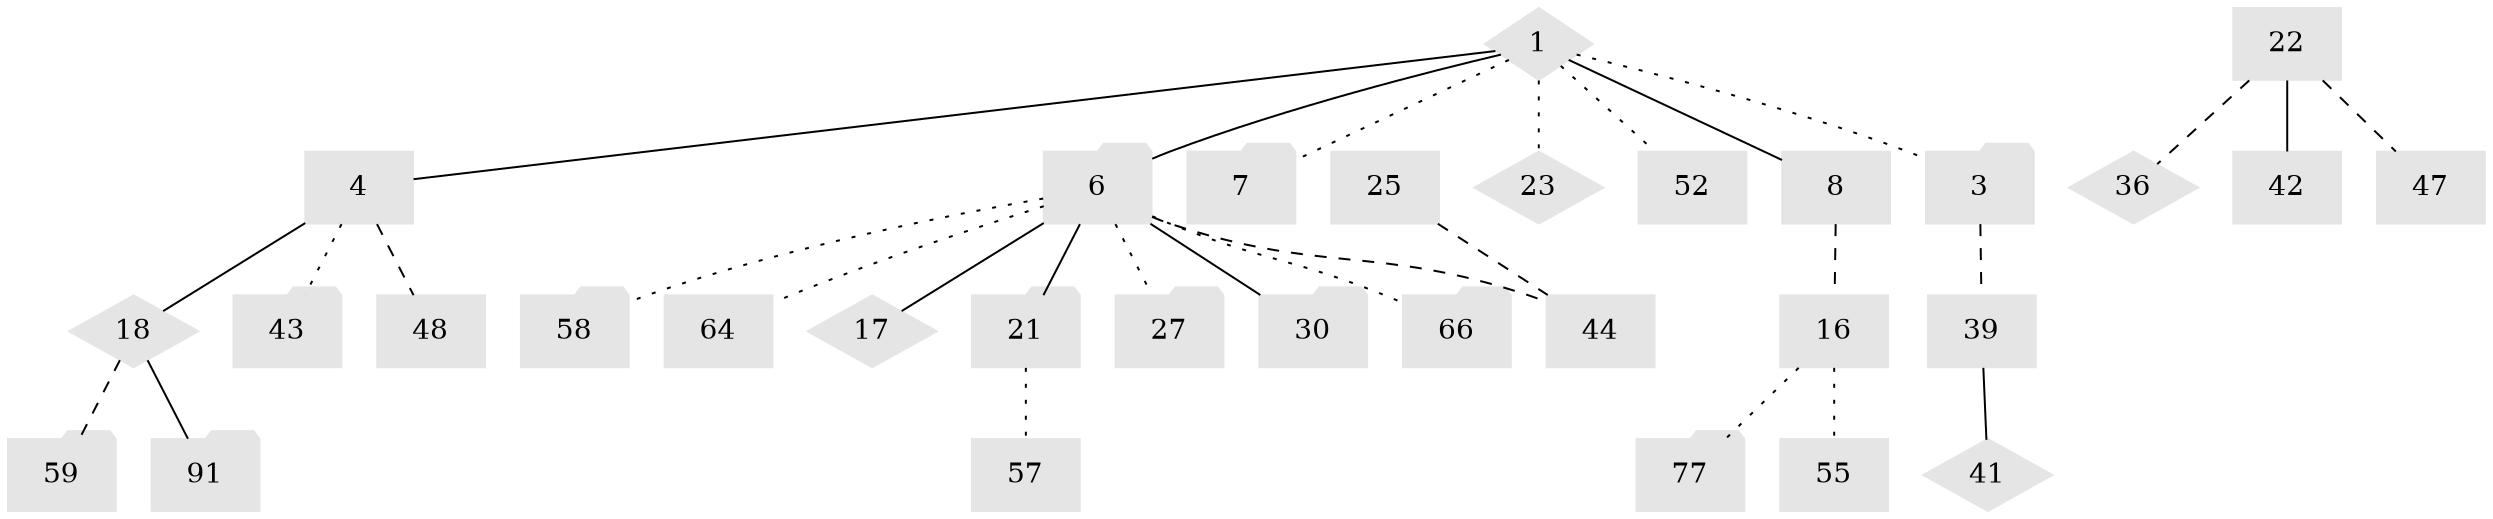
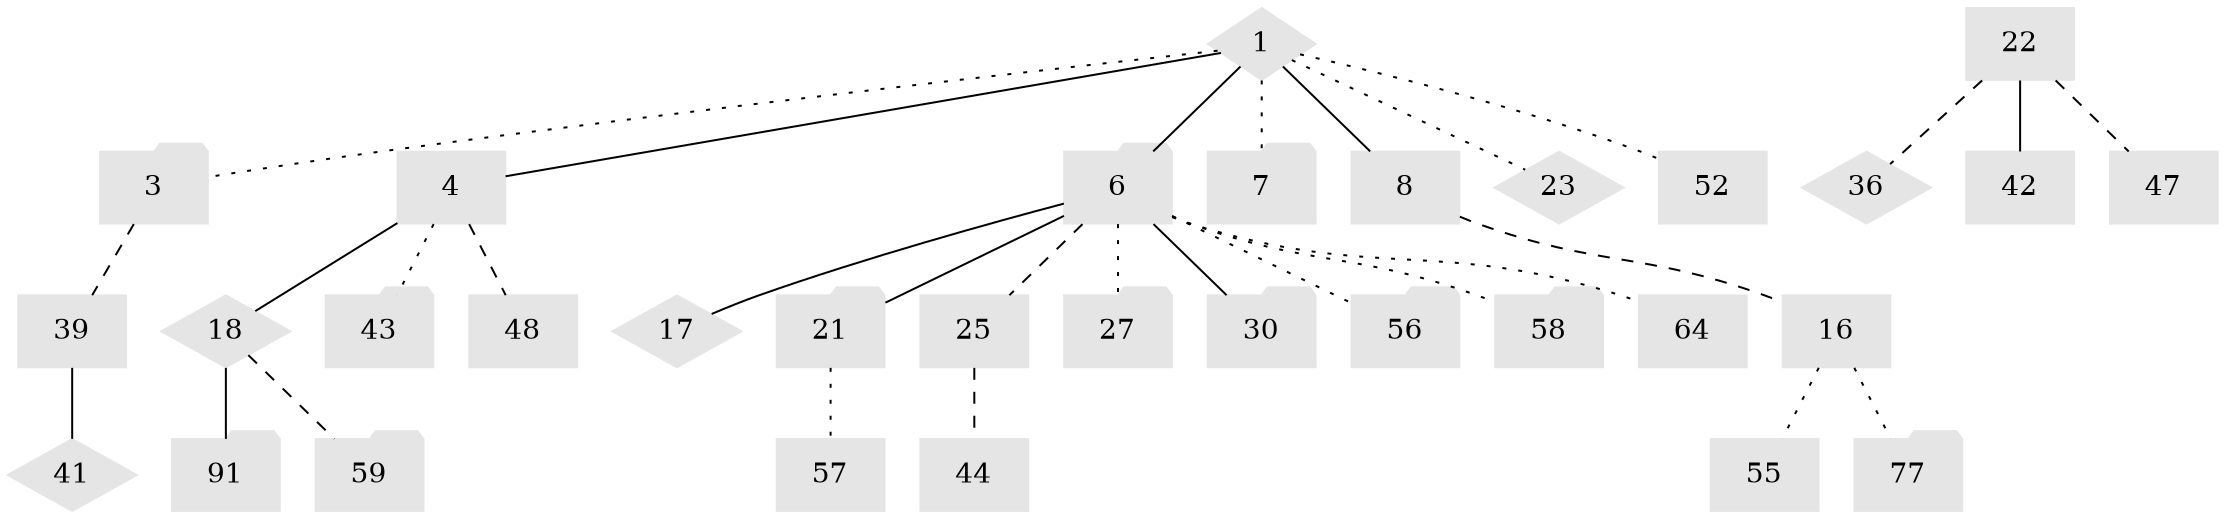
edge "6" -- "44": now "6" -- "25"
node "66": label "66" -> "56"
